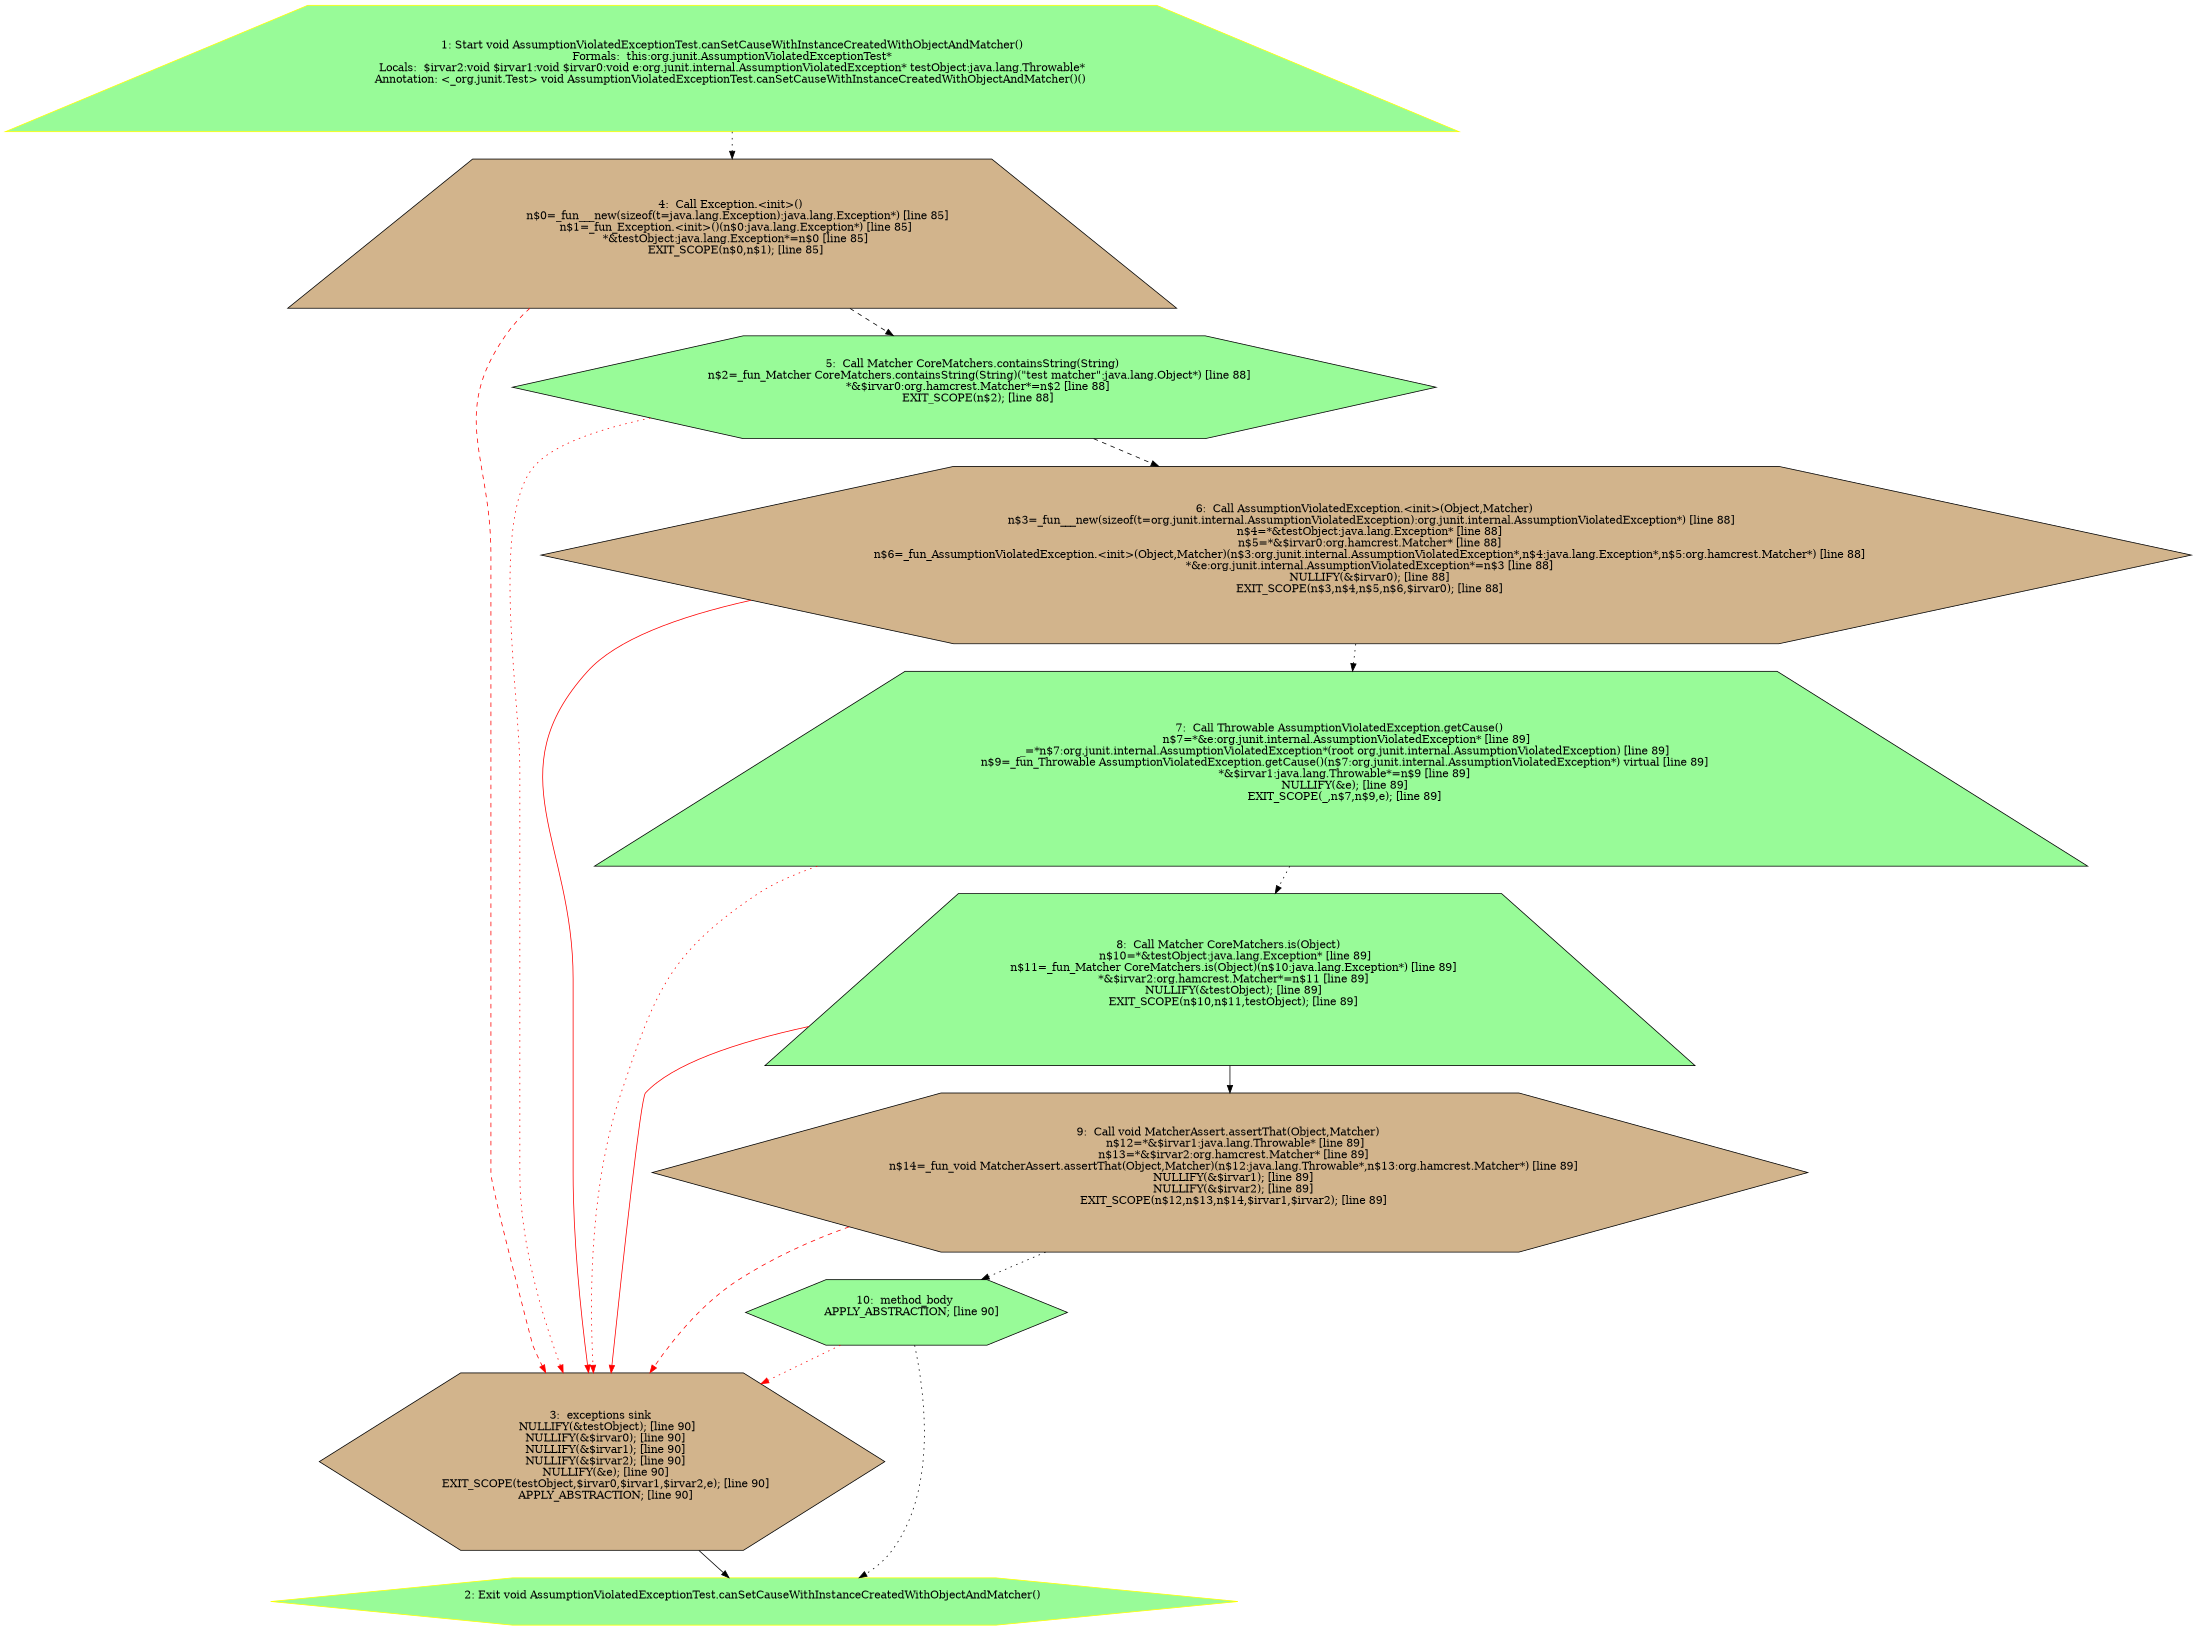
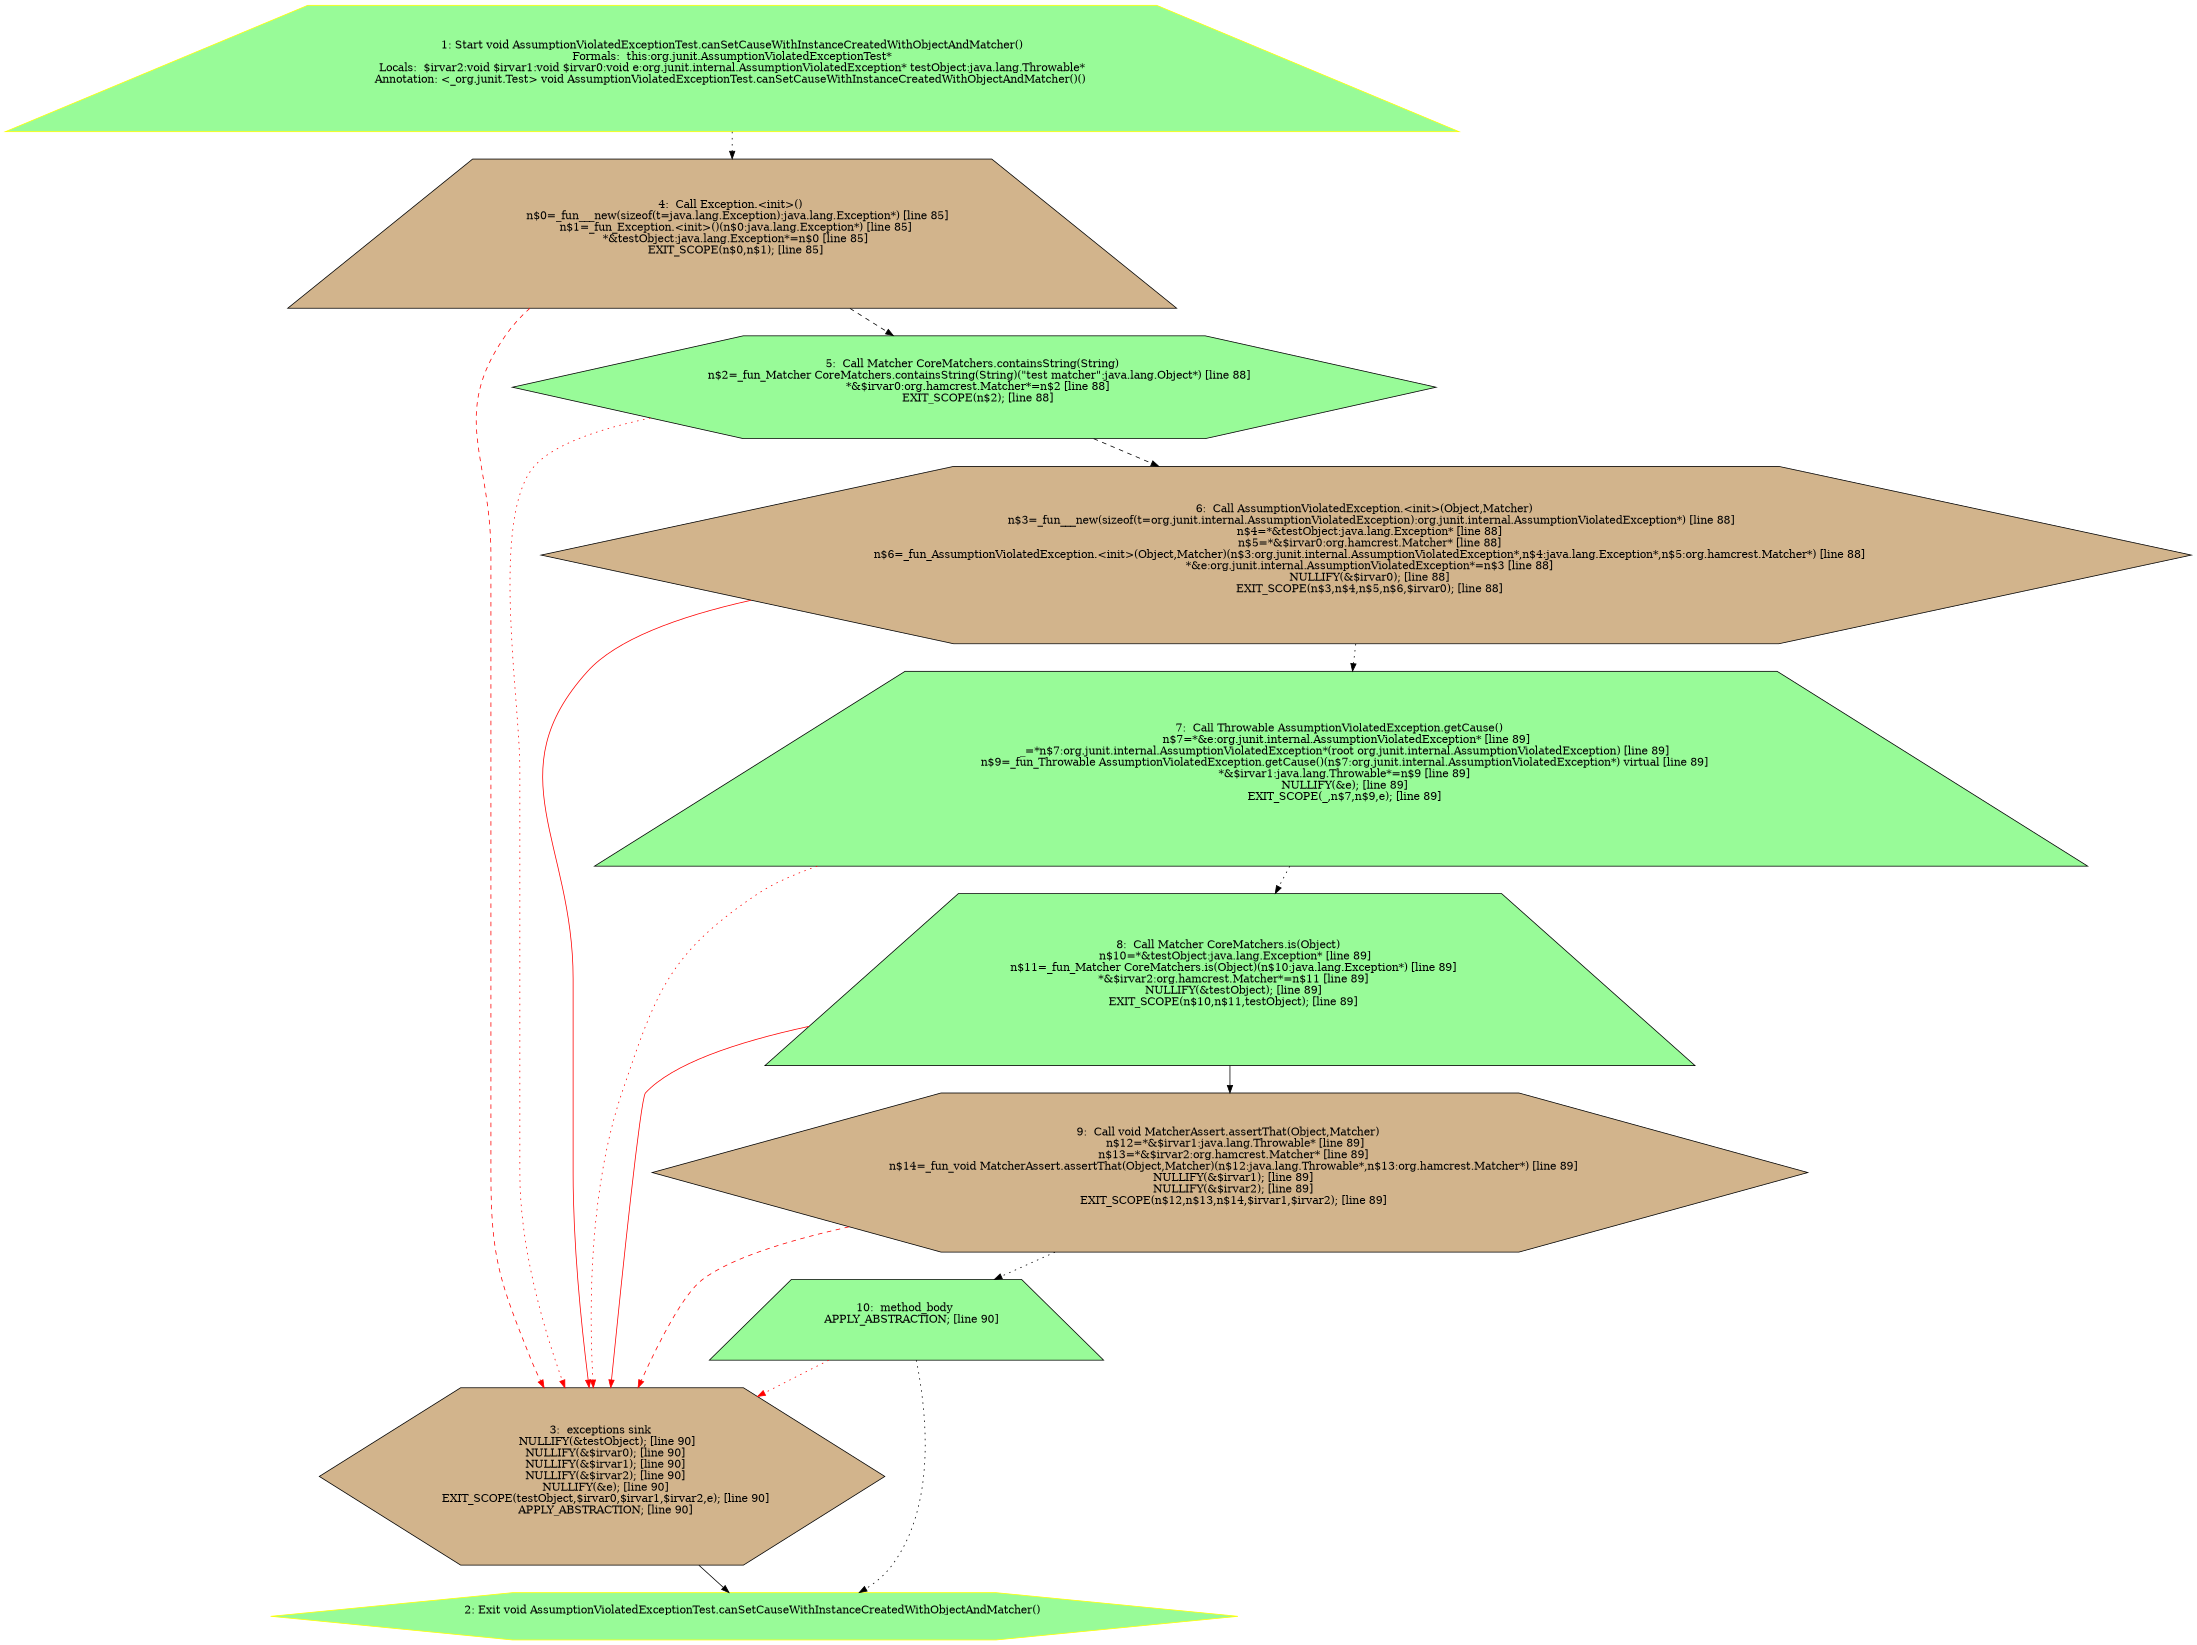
node "10:  method_body APPLY_ABSTRACTION; [line 90]": shape hexagon -> trapezium
